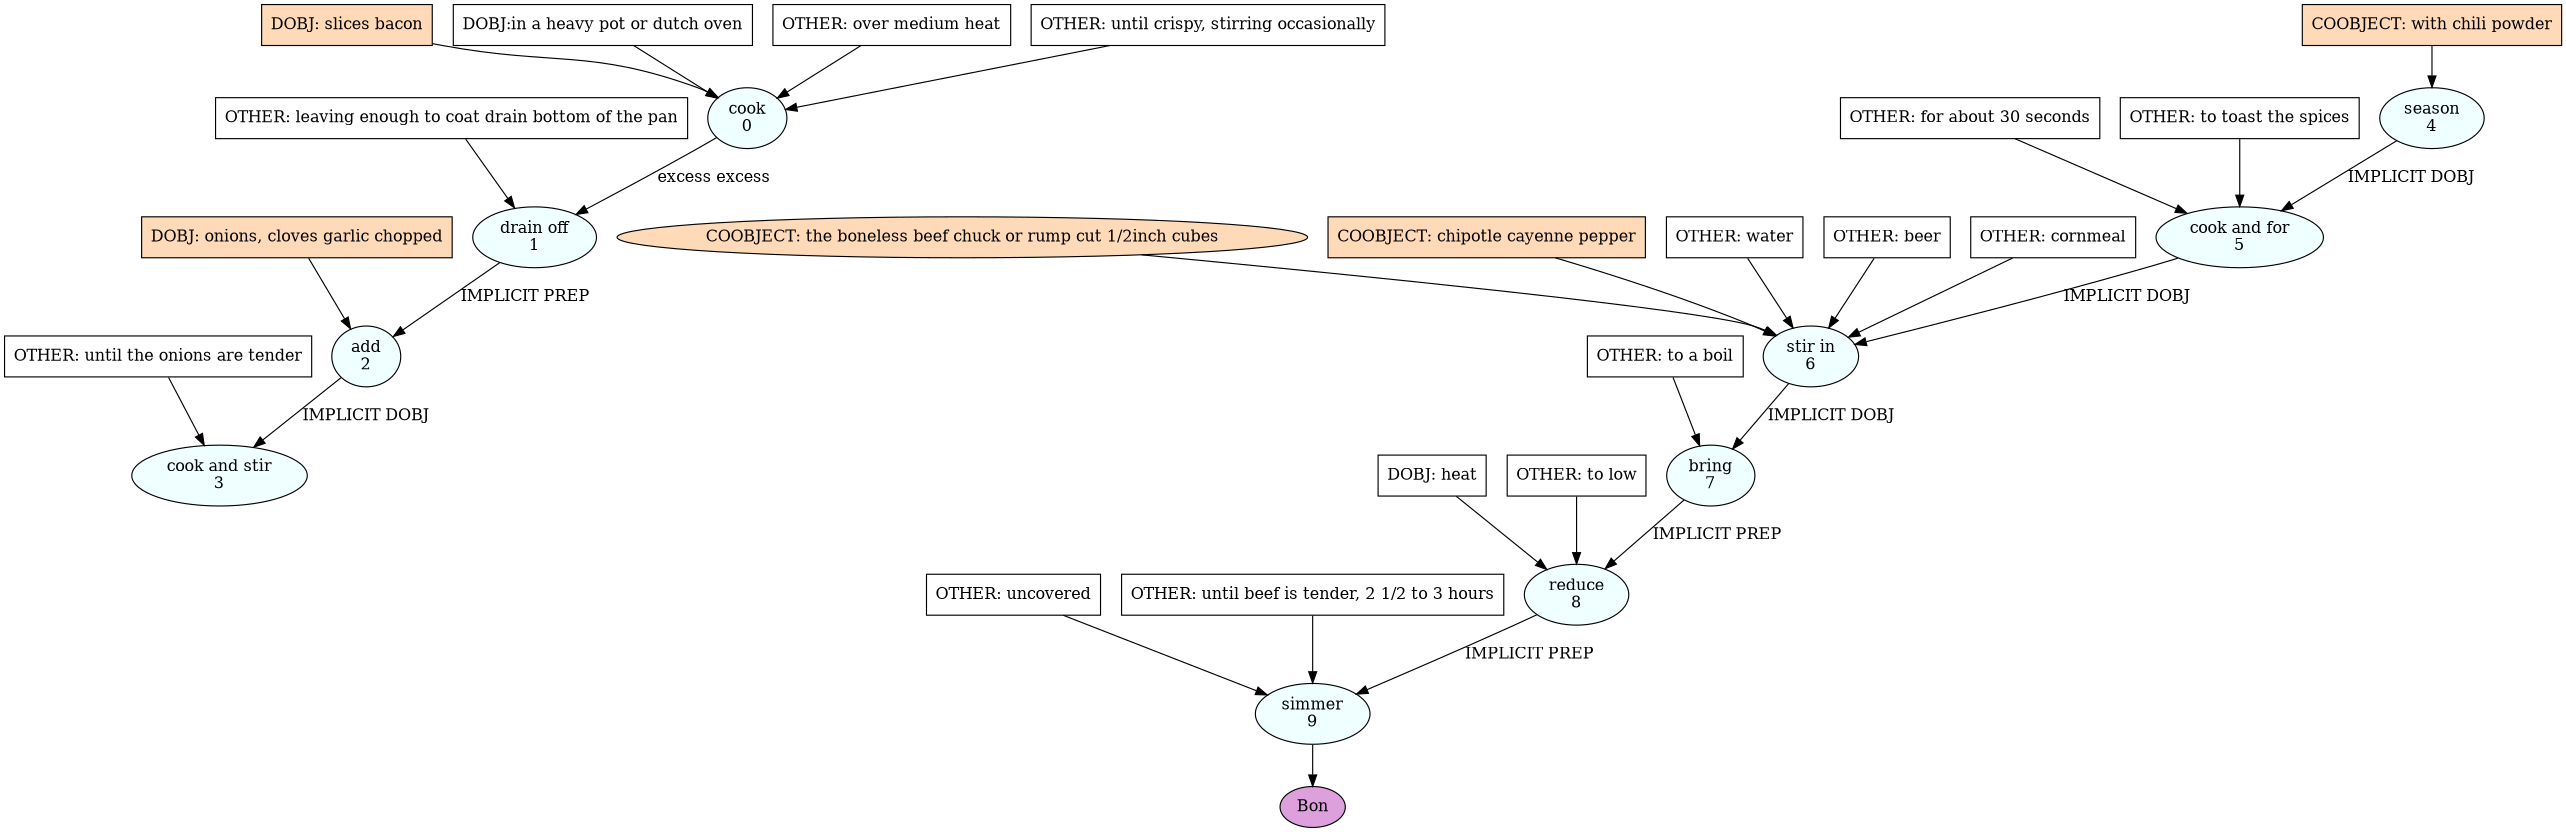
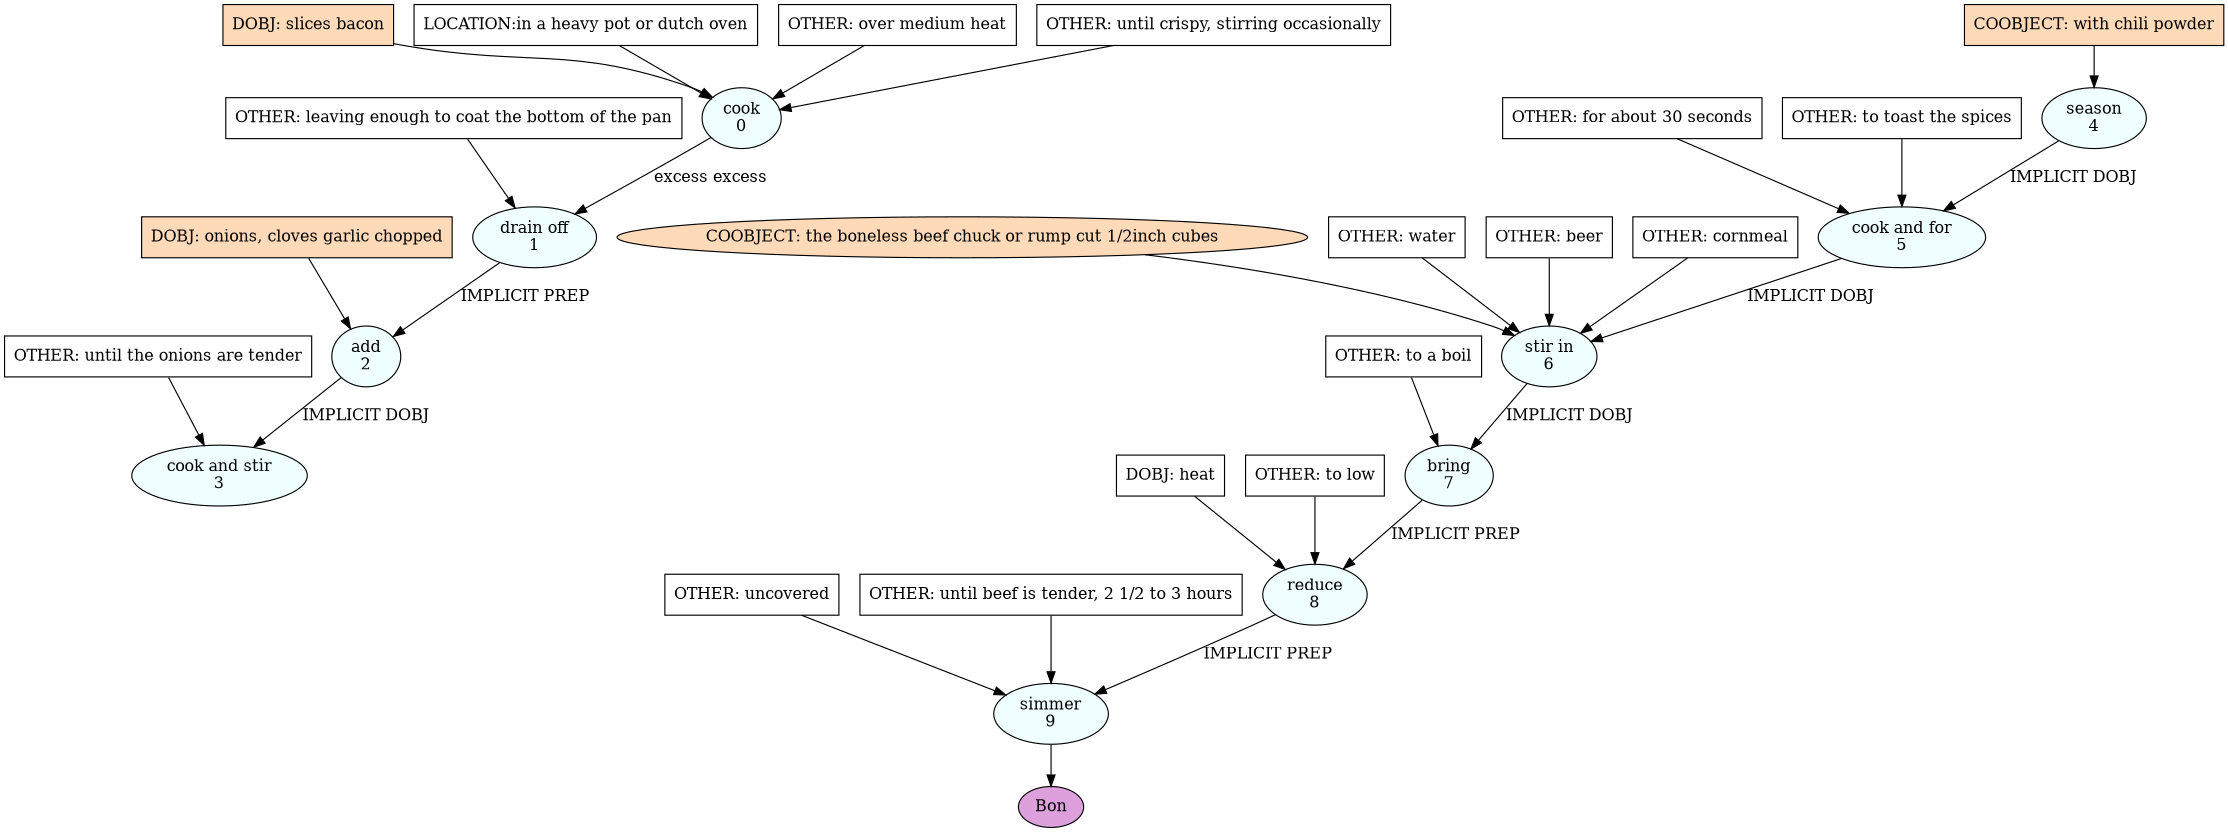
node "DOBJ:in a heavy pot or dutch oven": label "DOBJ:in a heavy pot or dutch oven" -> "LOCATION:in a heavy pot or dutch oven"
node "OTHER: leaving enough to coat drain bottom of the pan": label "OTHER: leaving enough to coat drain bottom of the pan" -> "OTHER: leaving enough to coat the bottom of the pan"
node "COOBJECT: chipotle cayenne pepper": removed
